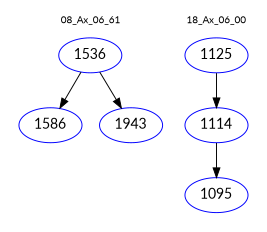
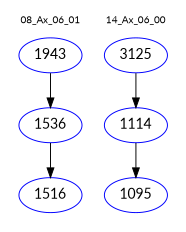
cluster "08_Ax_06_61": label "08_Ax_06_61" -> "08_Ax_06_01"
cluster "18_Ax_06_00": label "18_Ax_06_00" -> "14_Ax_06_00"
node "1125": label "1125" -> "3125"
edge "1536" -> "1943": reversed
node "1586": label "1586" -> "1516"
